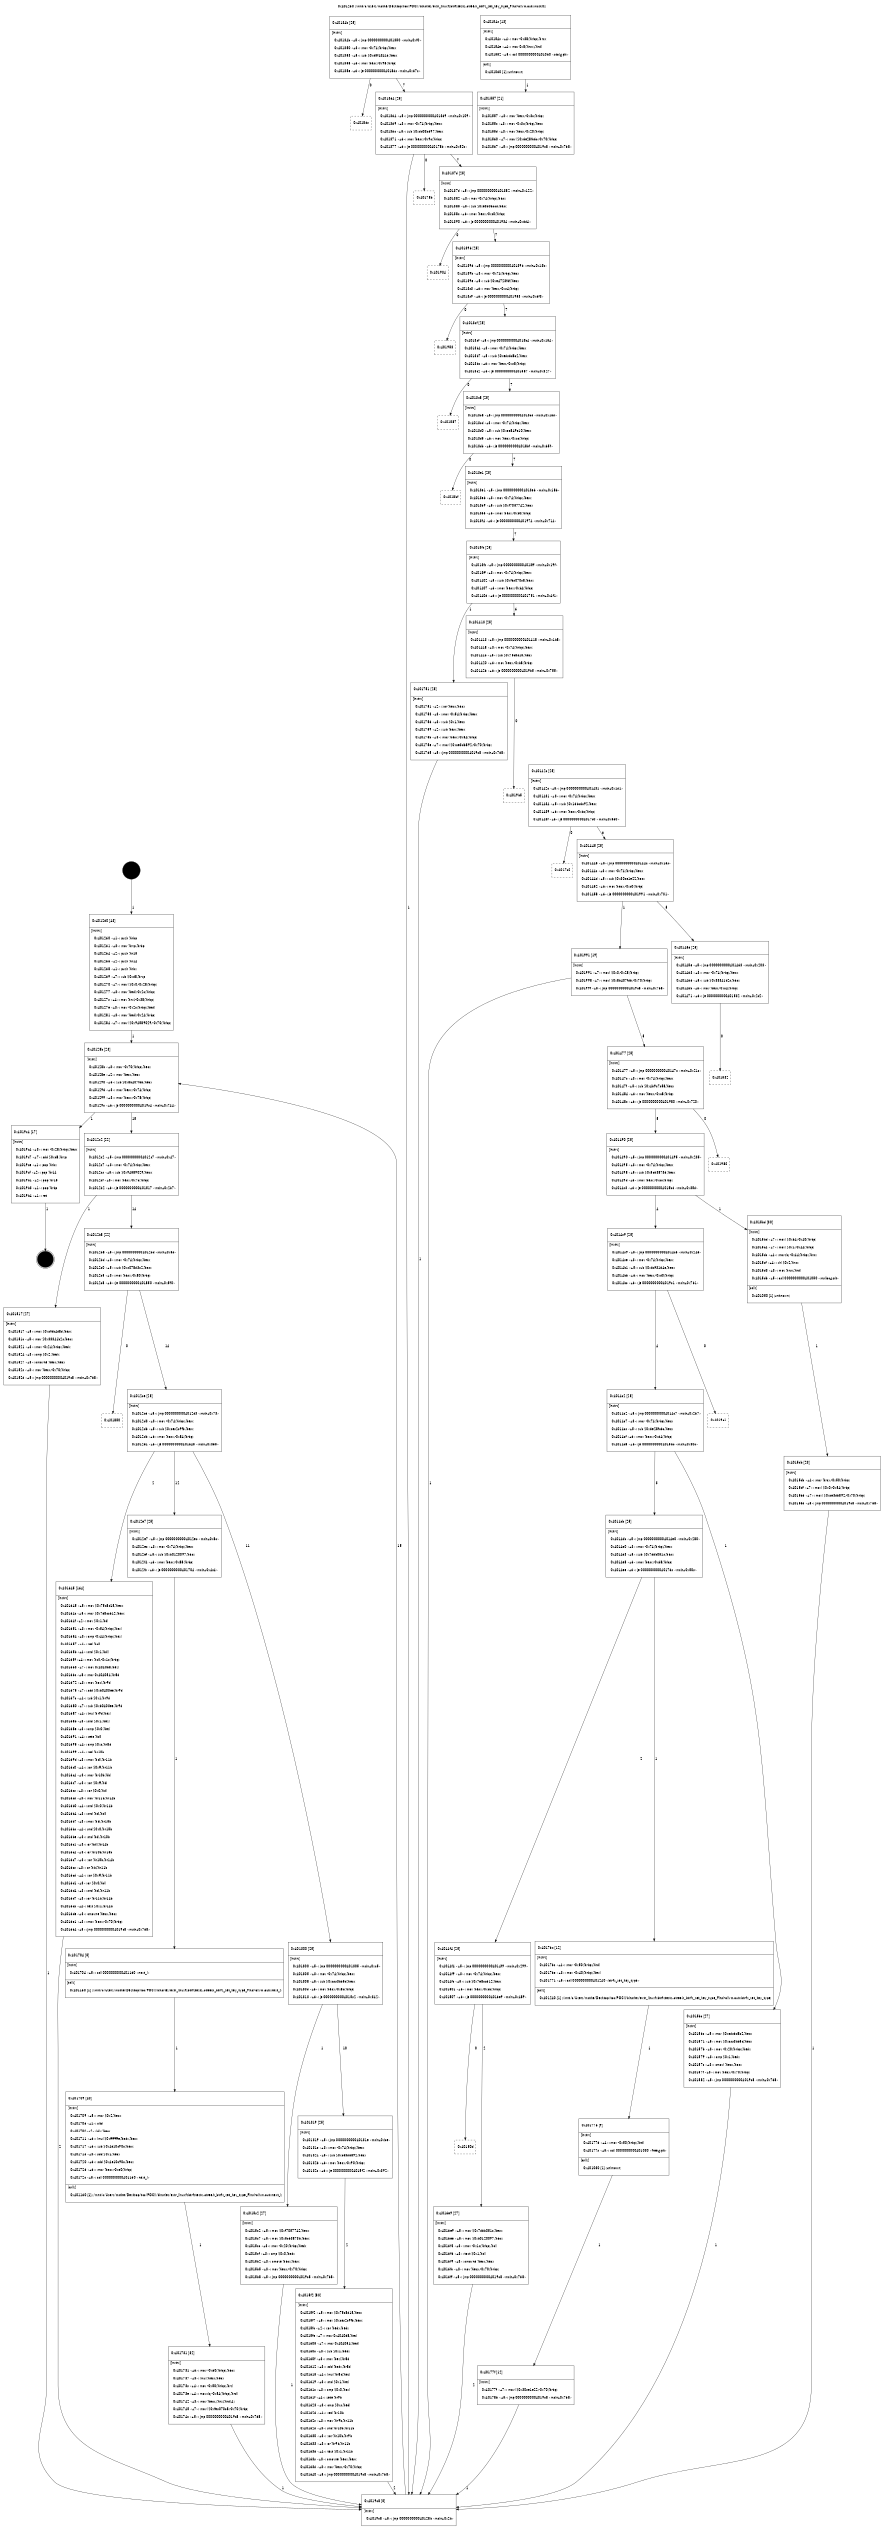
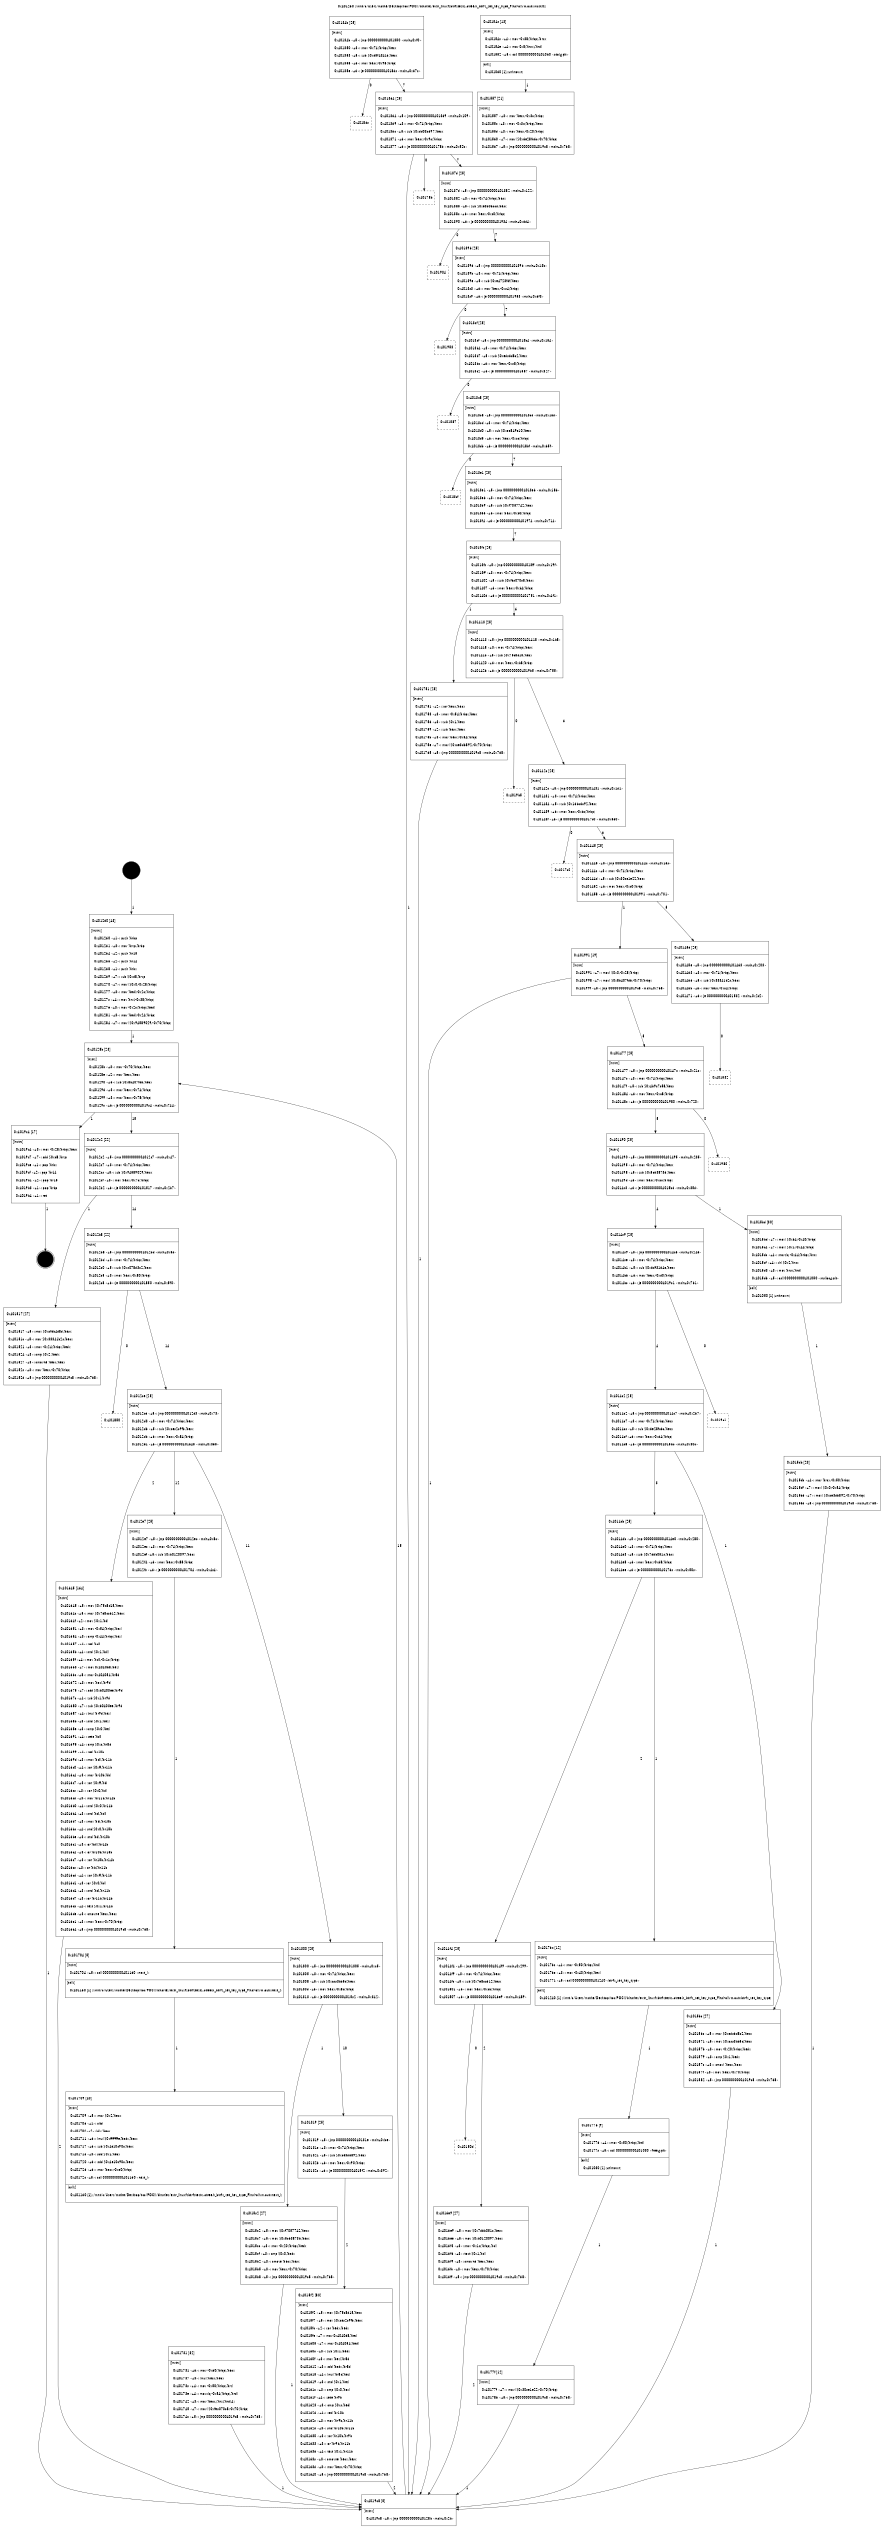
edge "0x4013af [25]" -> "0x4013c8 [25]": removed, label "7"
edge "0x401413 [25]" -> "0x40142c [25]": added, label "6"
edge "0x401709 [40]" -> "0x401731 [32]": removed, label "1"
